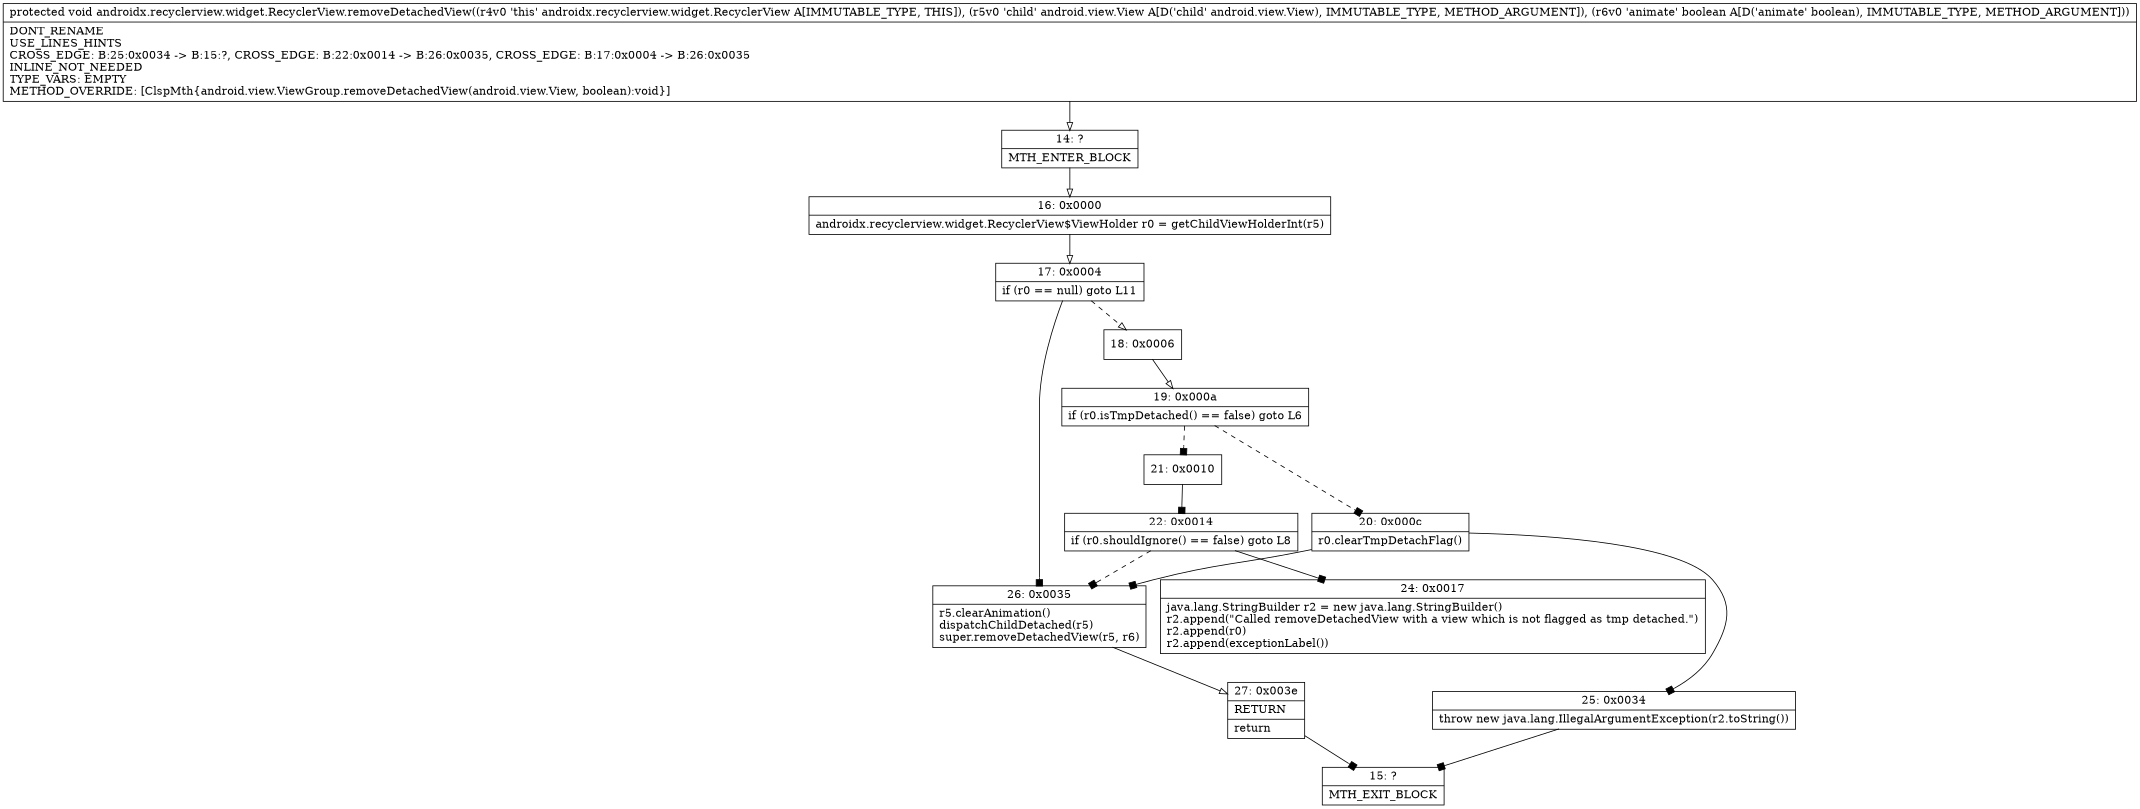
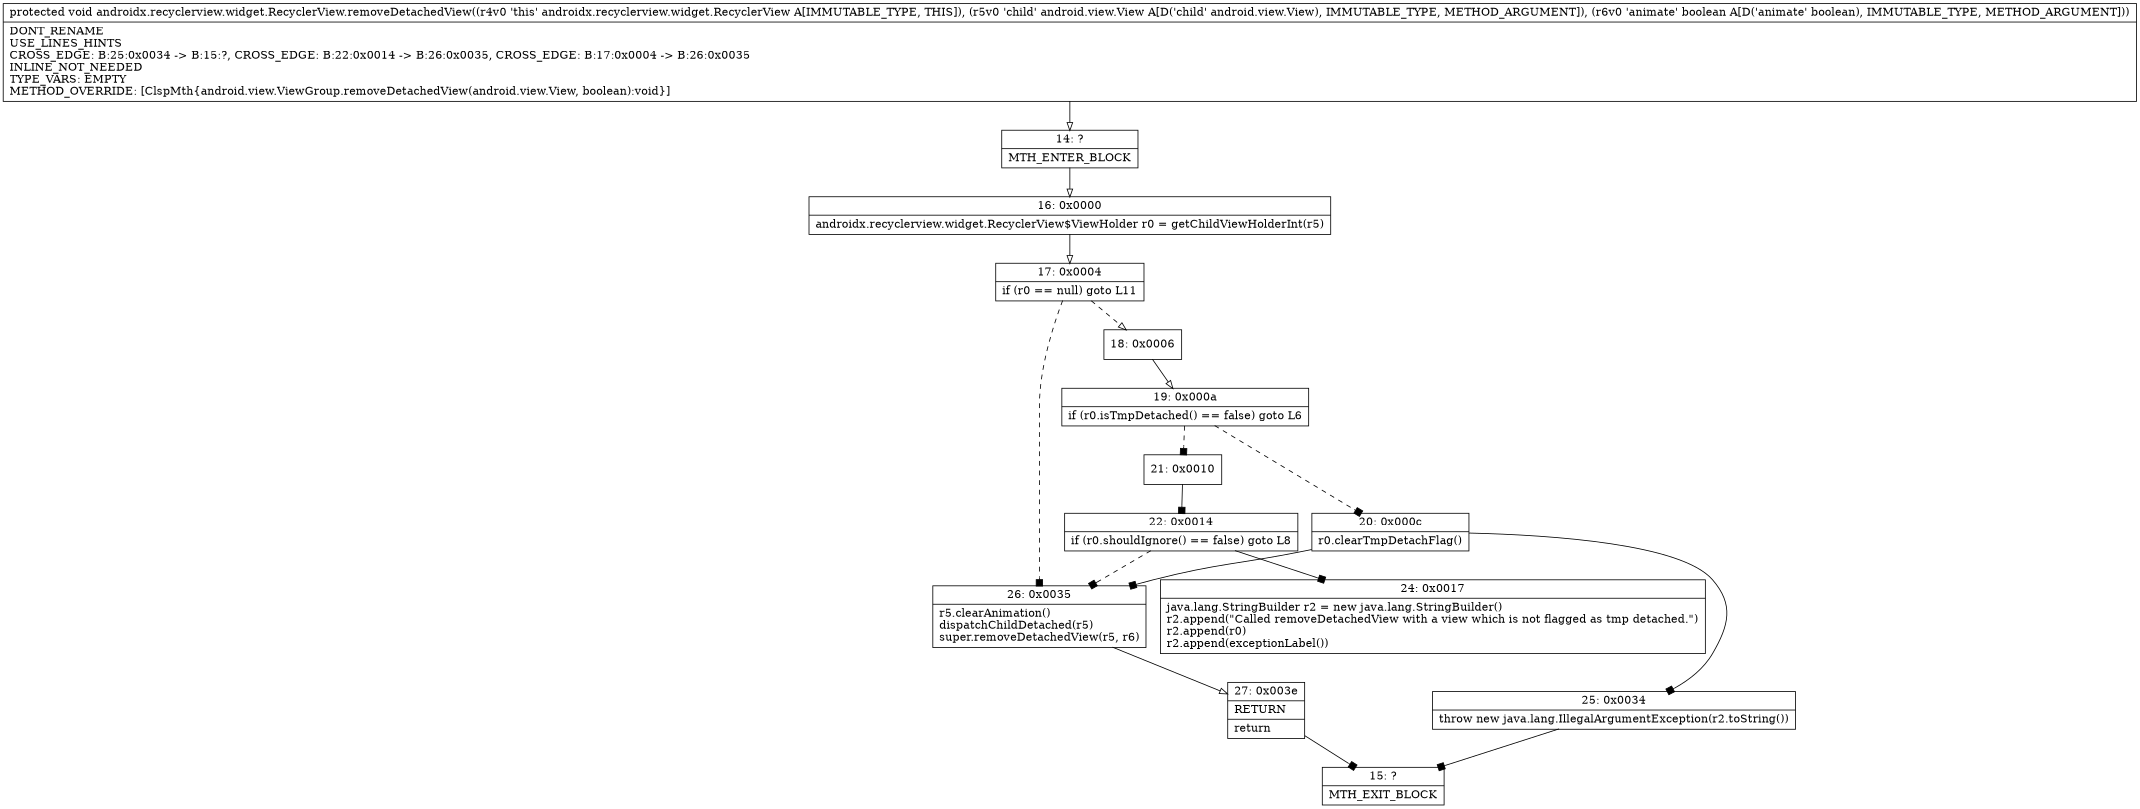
edge "17: 0x0004" -> "26: 0x0035": style solid -> dashed
